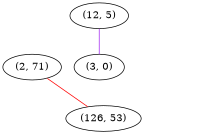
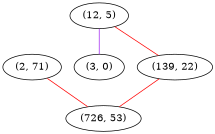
node "(139, 22)": added
node "(126, 53)": label "(126, 53)" -> "(726, 53)"
